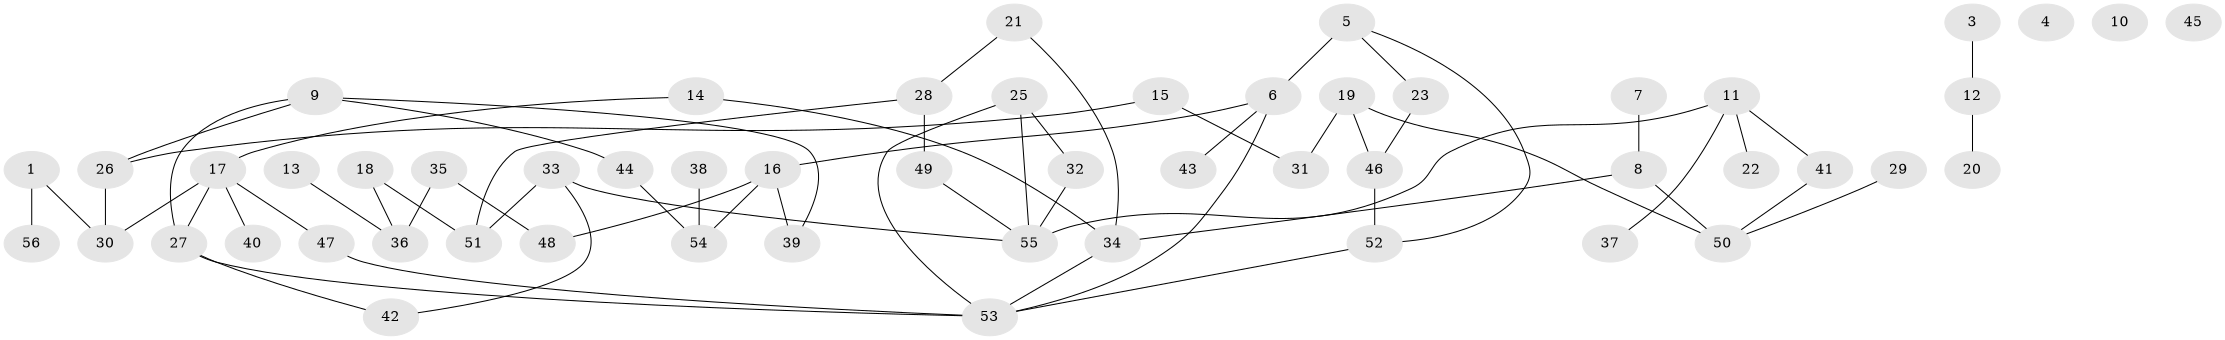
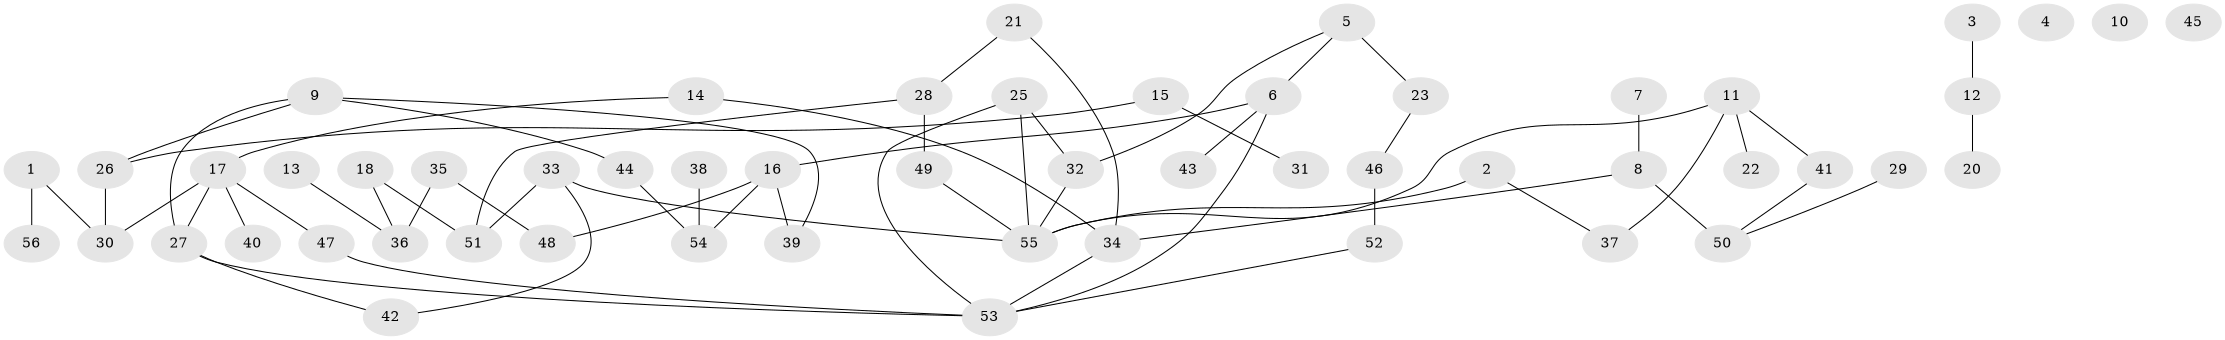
node "19": removed
edge "5" -- "52": now "5" -- "32"
node "2": added
